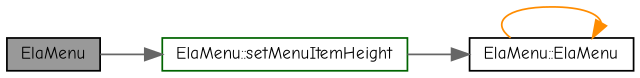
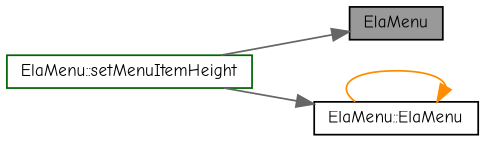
edge "ElaMenu" -> "ElaMenu::setMenuItemHeight": reversed
